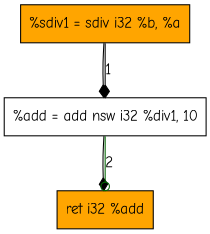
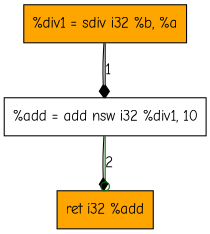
node "%sdiv1 = sdiv i32 %b, %a": label "%sdiv1 = sdiv i32 %b, %a" -> "%div1 = sdiv i32 %b, %a"
